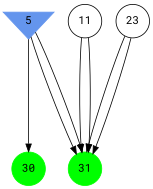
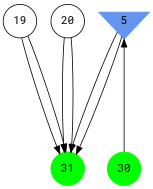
node "11": label "11" -> "19"
node "23": label "23" -> "20"
edge "5" -> "30": reversed
